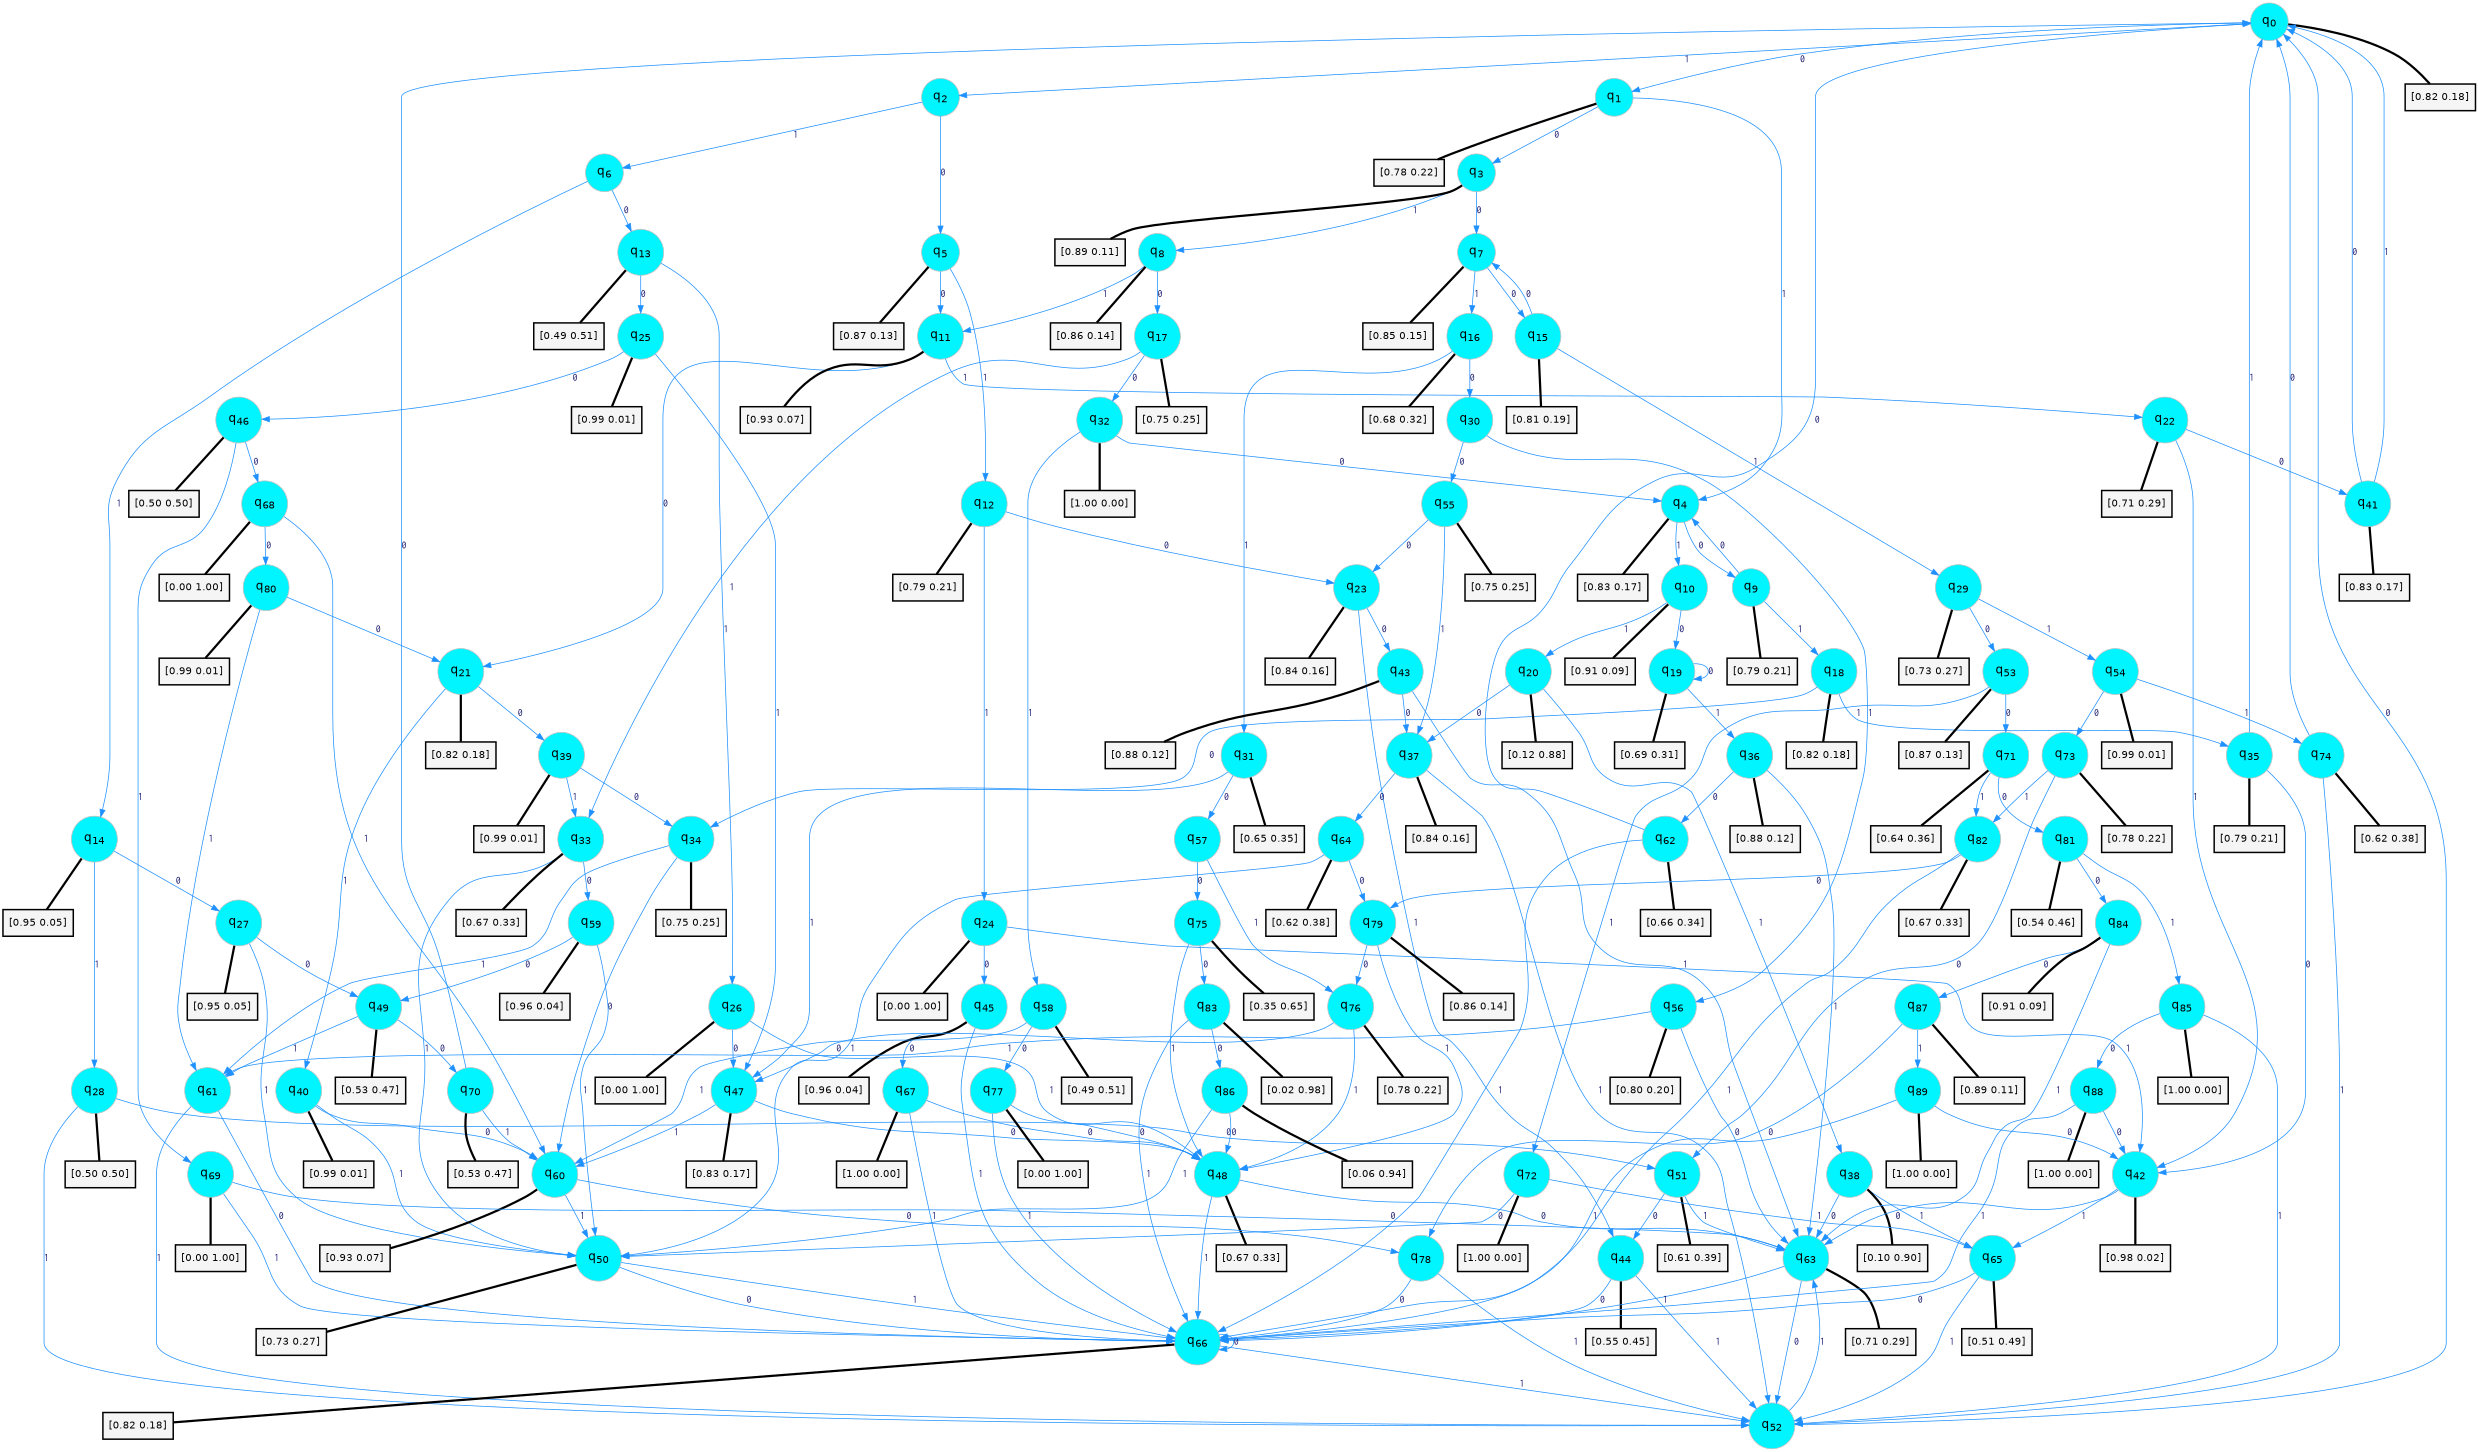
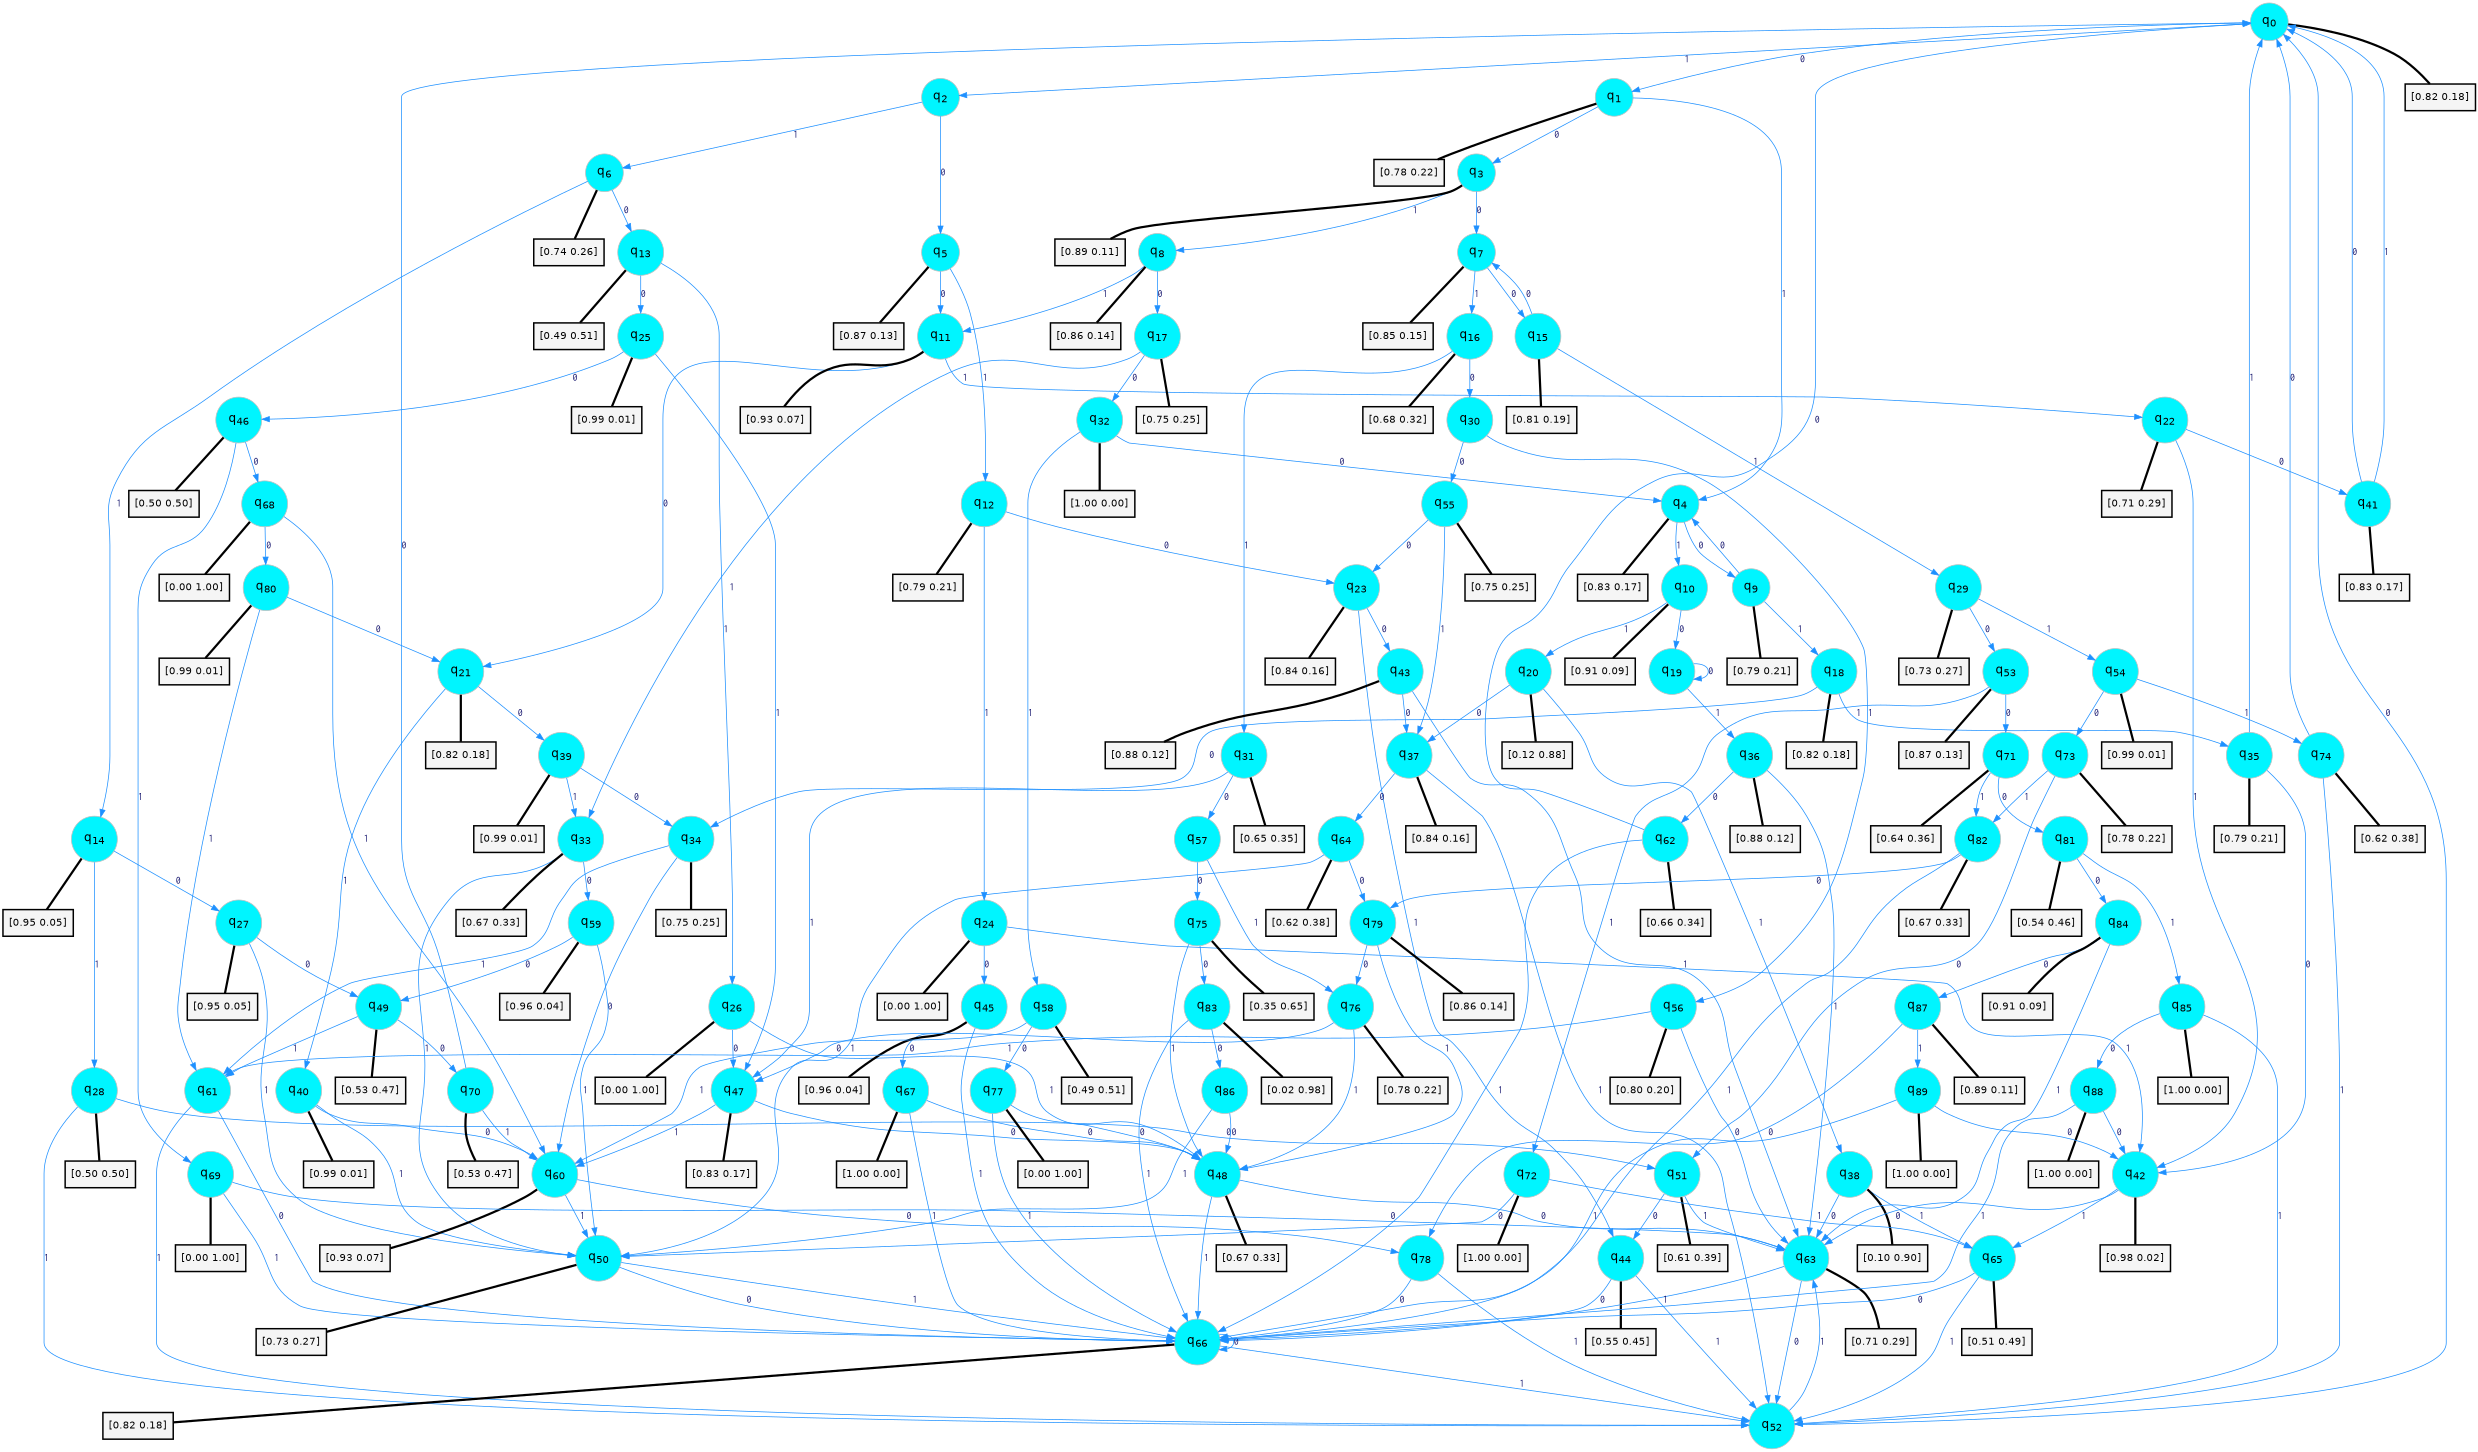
node "[0.74 0.26]": added
node "[0.69 0.31]": removed
node "[0.06 0.94]": removed
